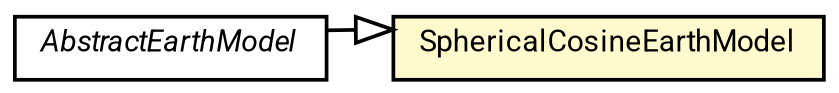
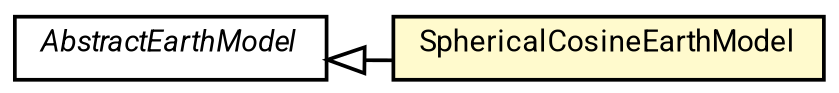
edge "AbstractEarthModel" -> "SphericalCosineEarthModel": reversed
